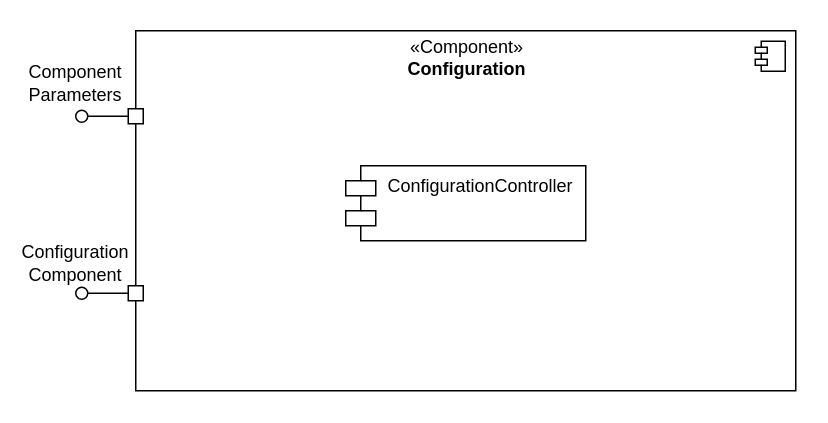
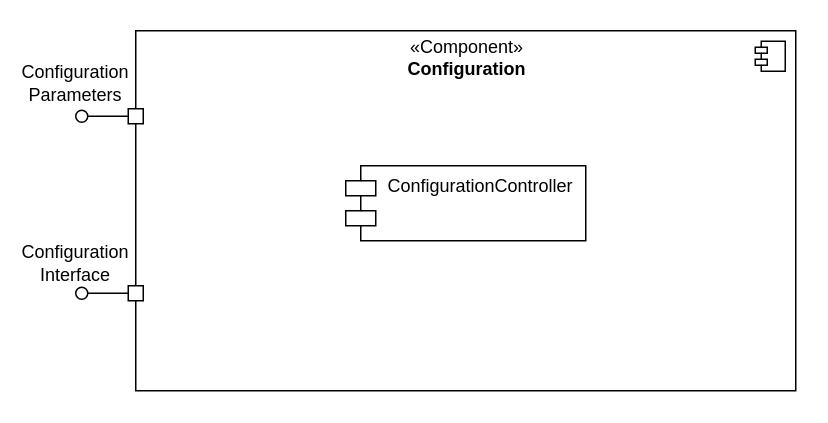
node "Component Parameters": label "Component Parameters" -> "Configuration Parameters"
node "Configuration Component": label "Configuration Component" -> "Configuration Interface"
